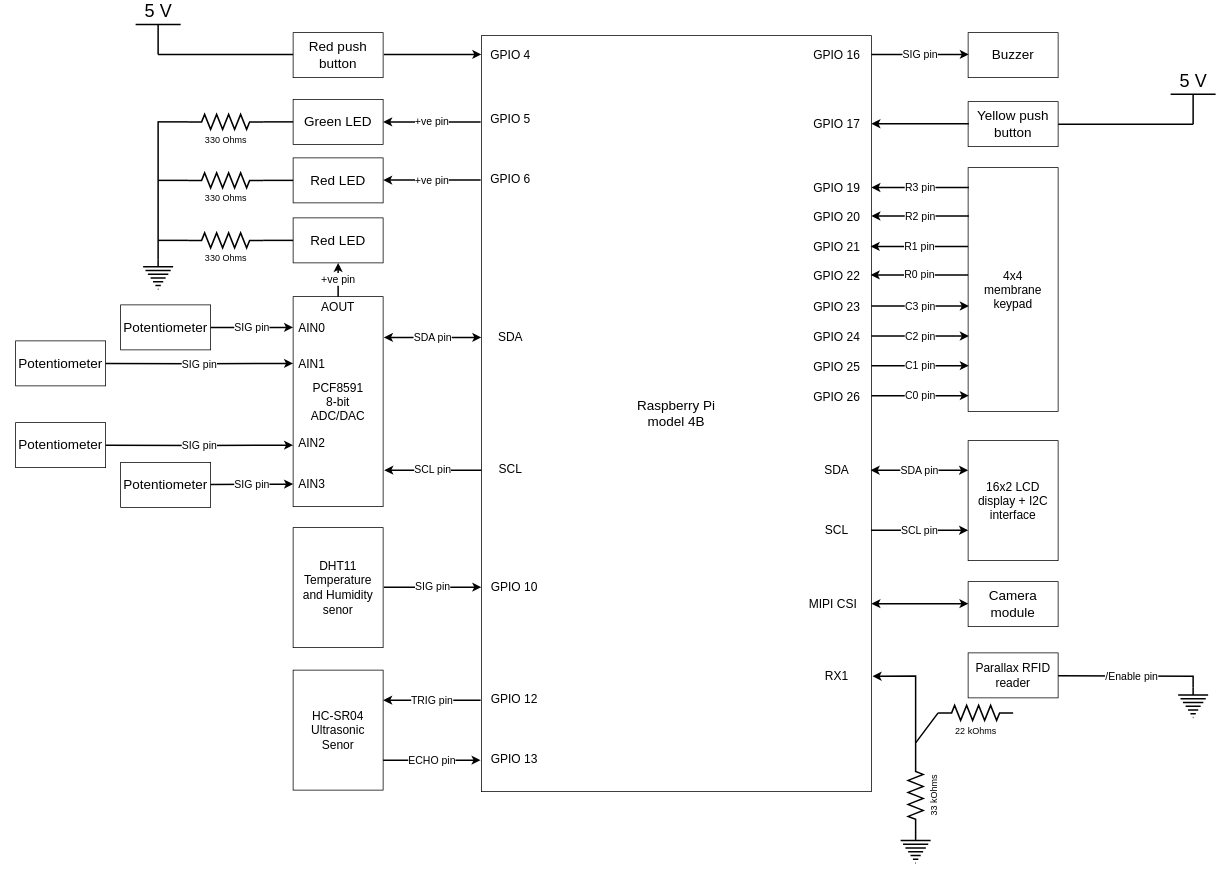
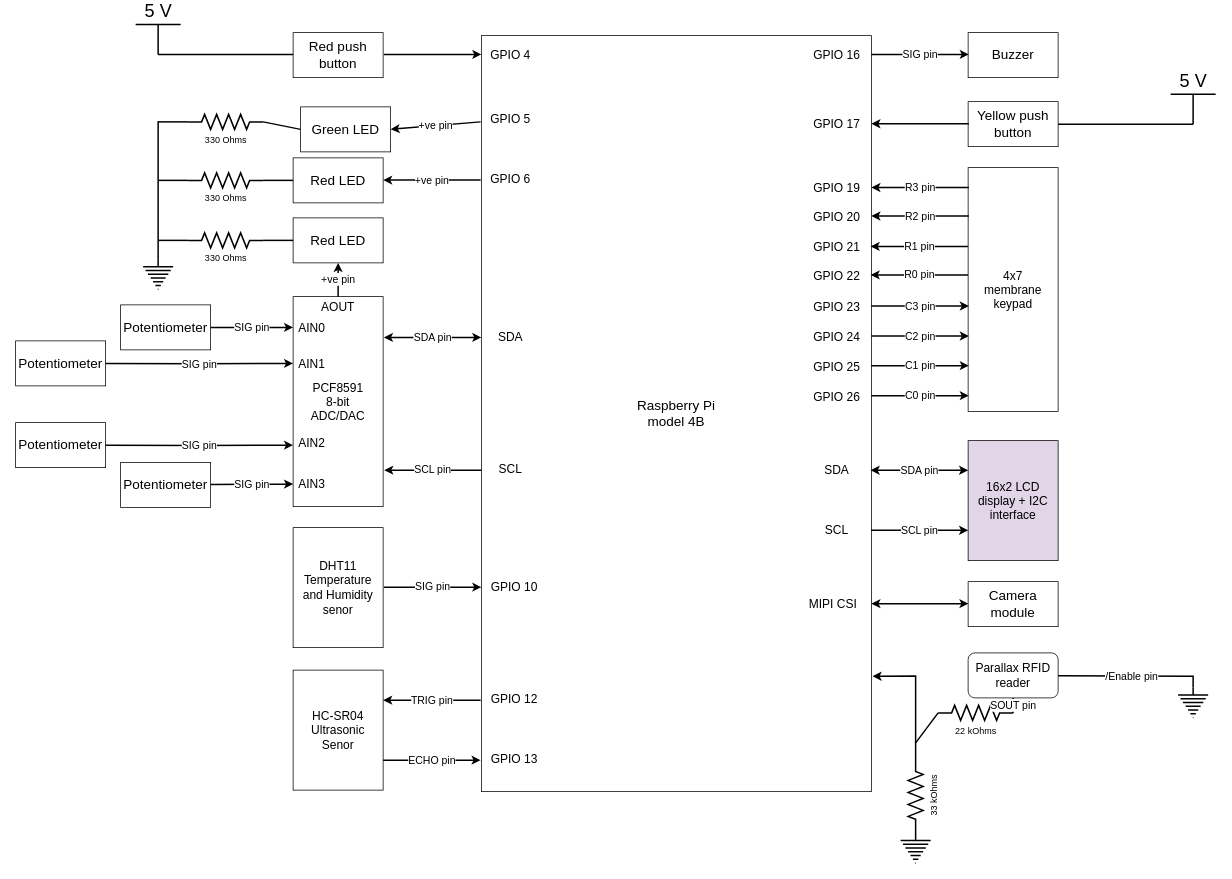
node "Green LED": moved (338, 122) -> (345, 129)
node "4x4 membrane keypad": label "4x4 membrane keypad" -> "4x7 membrane keypad"
node "16x2 LCD display + I2C interface": fillcolor #ffffff -> #e1d5e7
node "Parallax RFID reader": shape rectangle -> rounded rectangle
node "RX1": removed
edge "Parallax RFID reader" -- "22 kOhms": added, label "SOUT pin"
